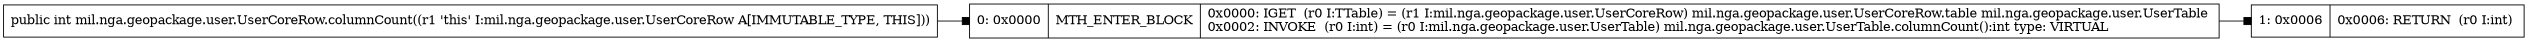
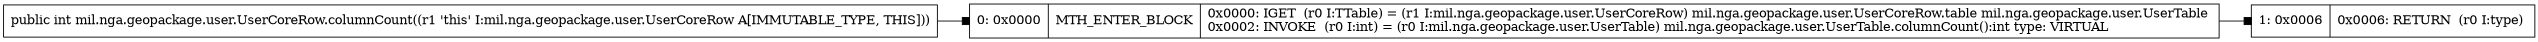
node "1: 0x0006": text "0x0006: RETURN  (r0 I:int)" -> "0x0006: RETURN  (r0 I:type)"
